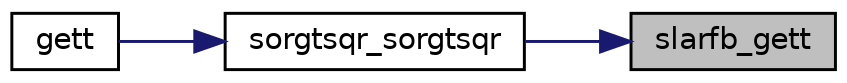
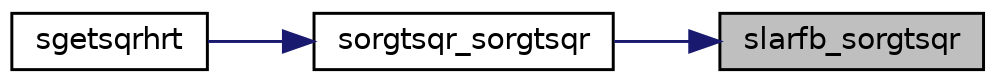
node "gett": label "gett" -> "sgetsqrhrt"
node "slarfb_gett": label "slarfb_gett" -> "slarfb_sorgtsqr"
